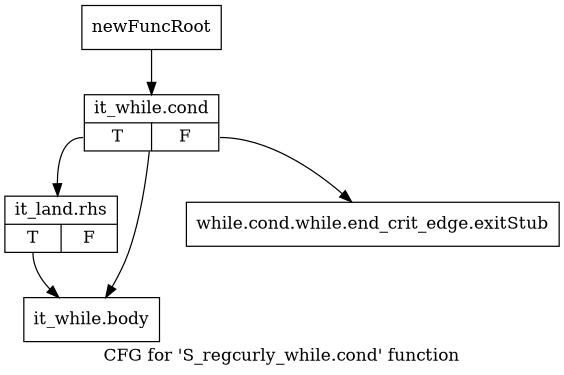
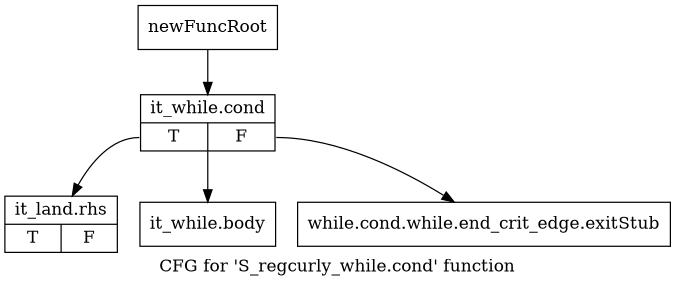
edge "it_land.rhs" -> "it_while.body": removed
